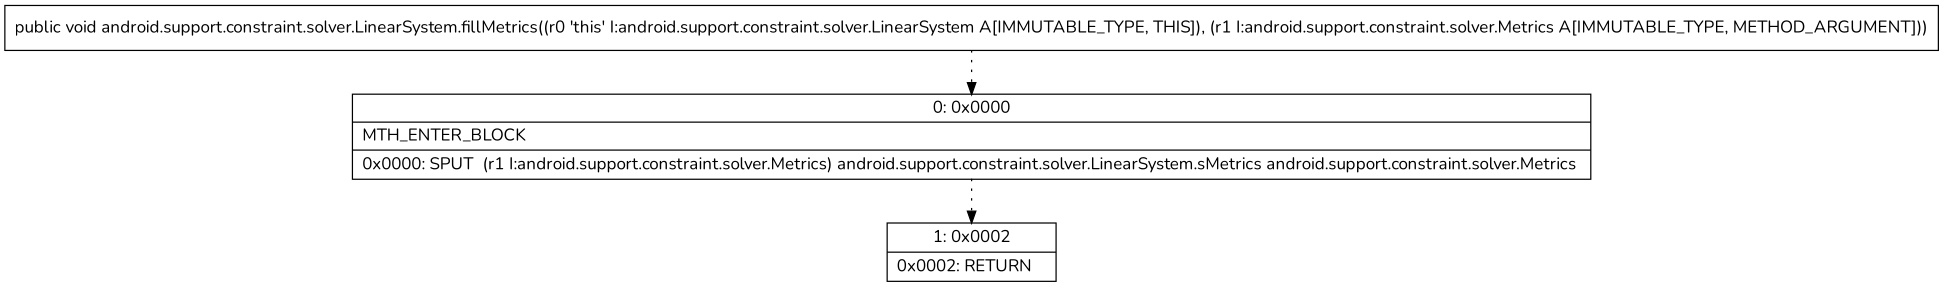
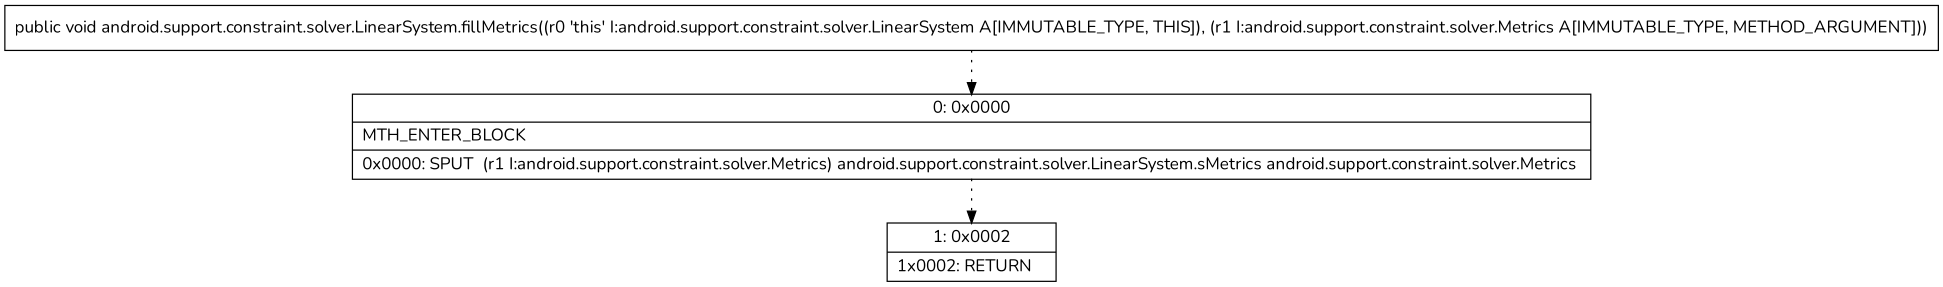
node "1: 0x0002": text "0x0002: RETURN" -> "1x0002: RETURN"
